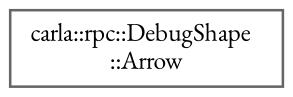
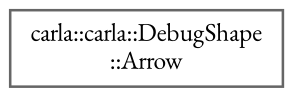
node "carla::rpc::DebugShape ::Arrow": label "carla::rpc::DebugShape ::Arrow" -> "carla::carla::DebugShape ::Arrow"
